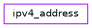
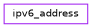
node "ipv4_address": label "ipv4_address" -> "ipv6_address"
